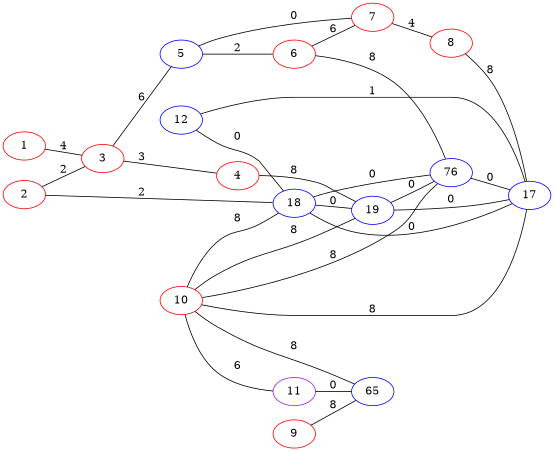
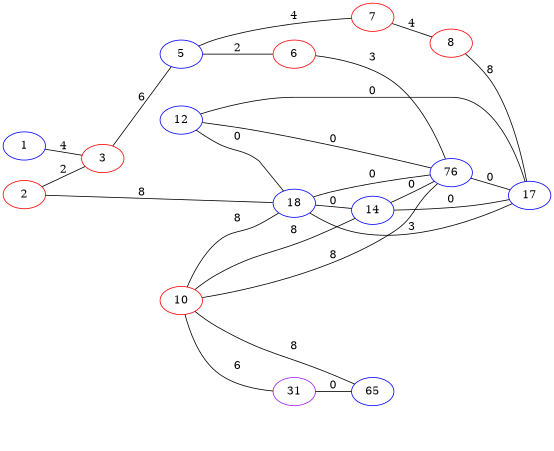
edge "7" -- "5": label "0" -> "4"
edge "7" -- "6": removed, label "6"
edge "6" -- "76": label "8" -> "3"
edge "12" -- "17": label "1" -> "0"
edge "12" -- "76": added, label "0"
node "1": color red -> blue
node "4": removed
edge "2" -- "18": label "2" -> "8"
node "19": label "19" -> "14"
edge "17" -- "18": label "0" -> "3"
edge "17" -- "10": removed, label "8"
node "11": label "11" -> "31"
node "9": removed
